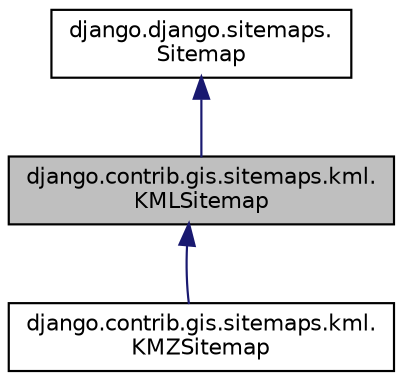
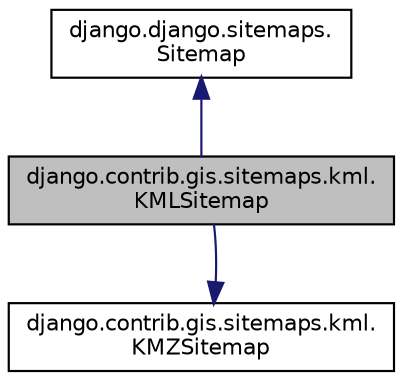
edge "django.contrib.gis.sitemaps.kml. KMZSitemap" -> "django.contrib.gis.sitemaps.kml. KMLSitemap": reversed
